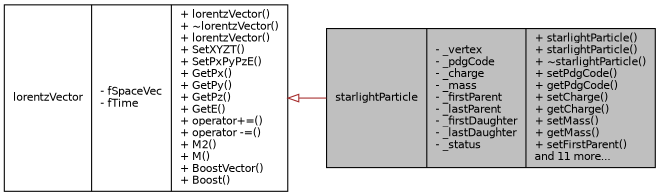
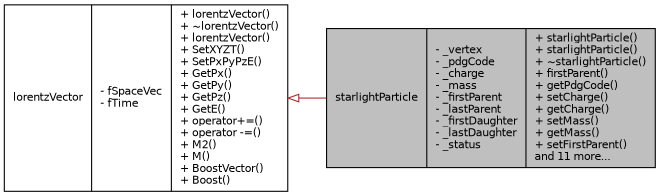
node "starlightParticle": text "+ setPdgCode()" -> "+ firstParent()"
